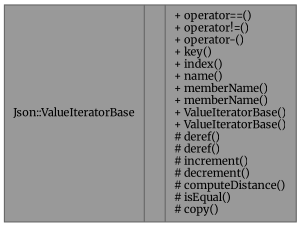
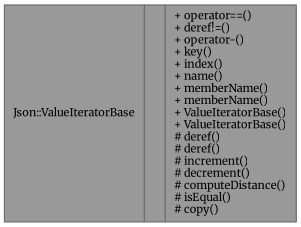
node "Json::ValueIteratorBase": text "+ operator!=()" -> "+ deref!=()"
